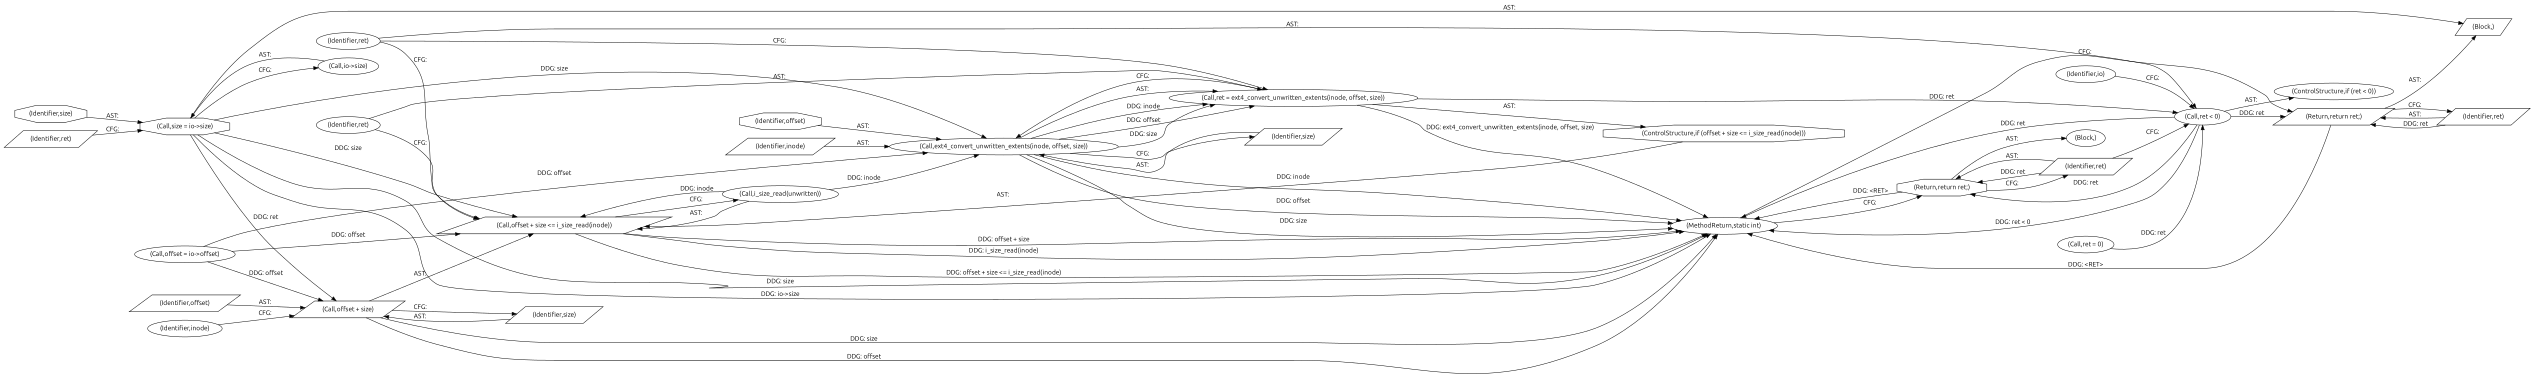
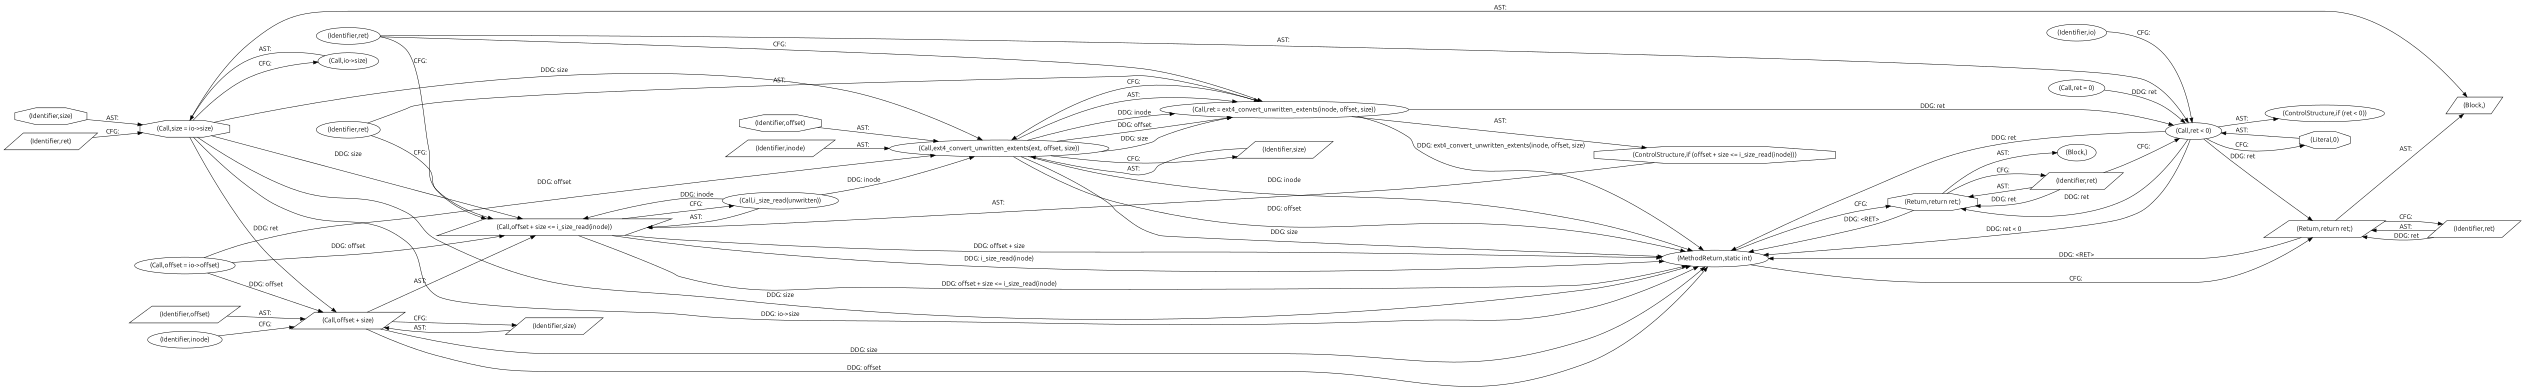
node "(Literal,0)": added
node "(Call,ext4_convert_unwritten_extents(inode, offset, size))": label "(Call,ext4_convert_unwritten_extents(inode, offset, size))" -> "(Call,ext4_convert_unwritten_extents(ext, offset, size))"
